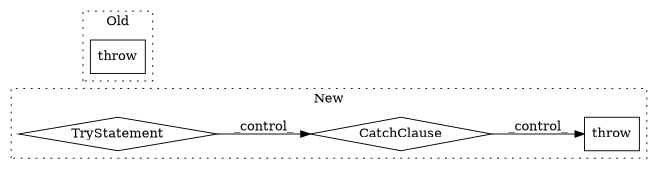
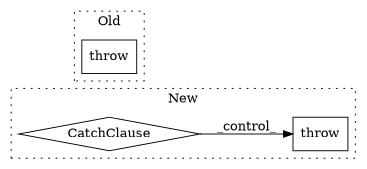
node "TryStatement": removed
